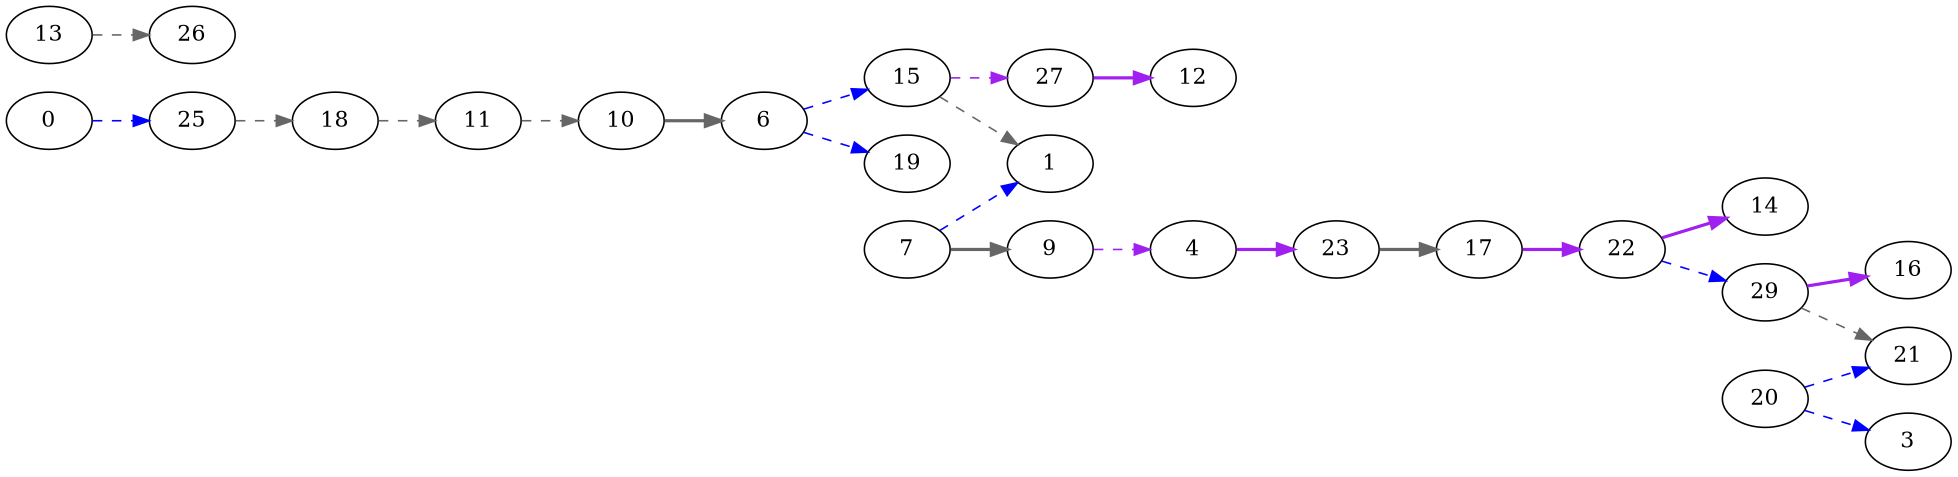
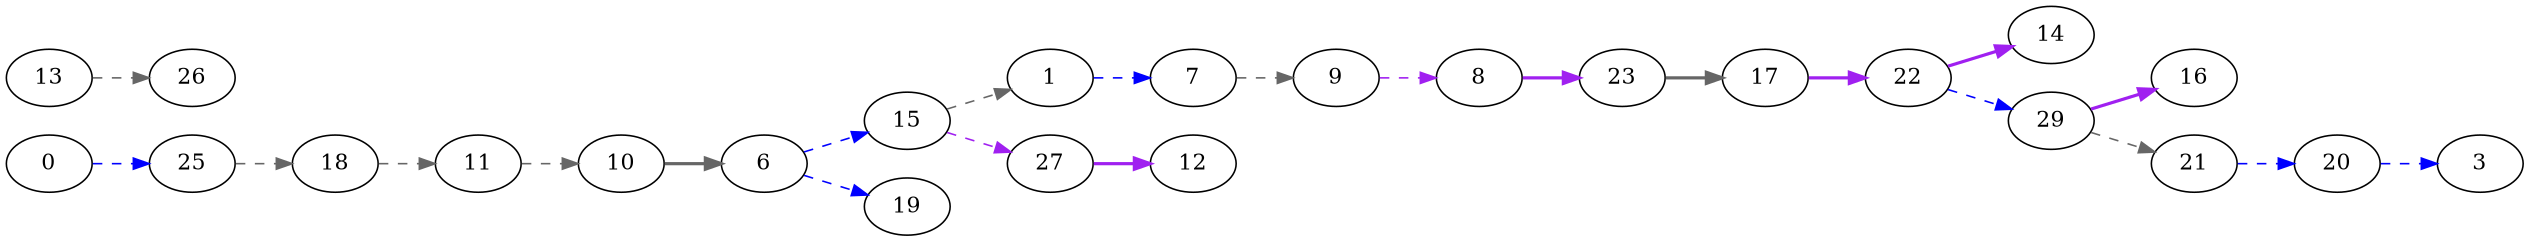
edge "7" -> "1": reversed
edge "7" -> "9": style bold -> dashed
node "4": label "4" -> "8"
edge "20" -> "21": reversed
